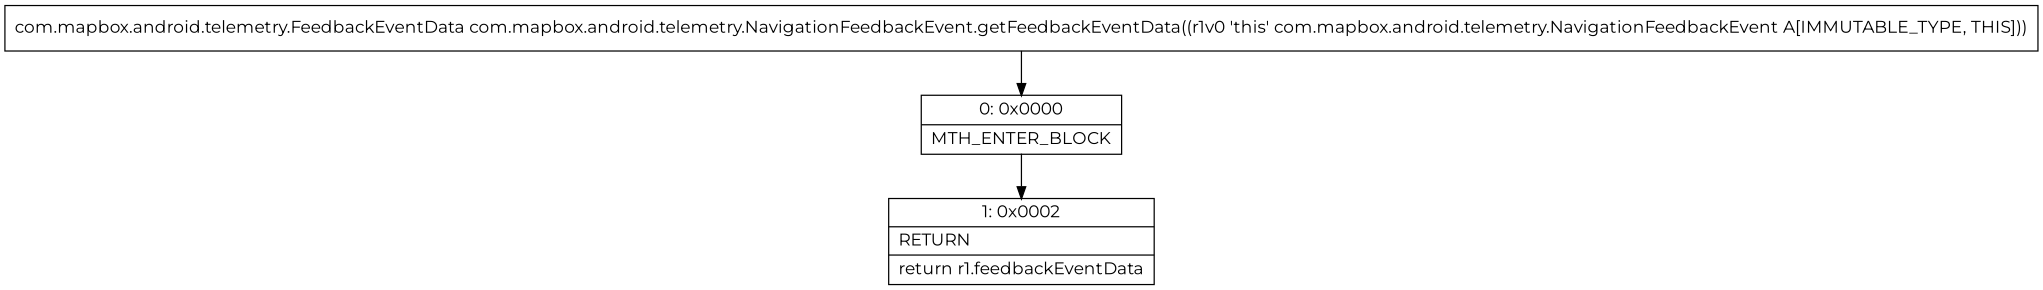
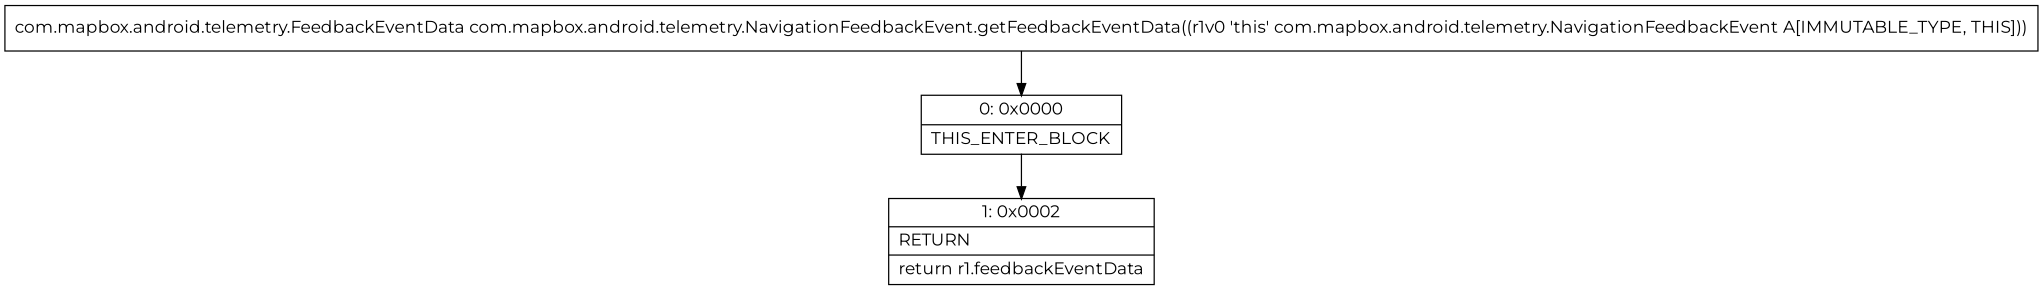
node "0: 0x0000": text "MTH_ENTER_BLOCK" -> "THIS_ENTER_BLOCK"
